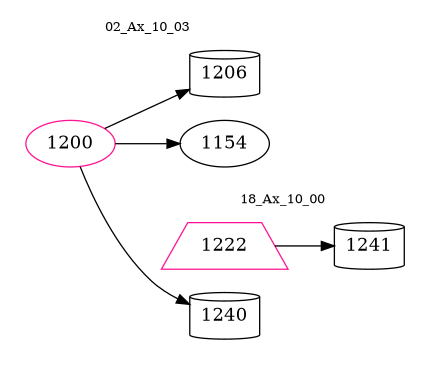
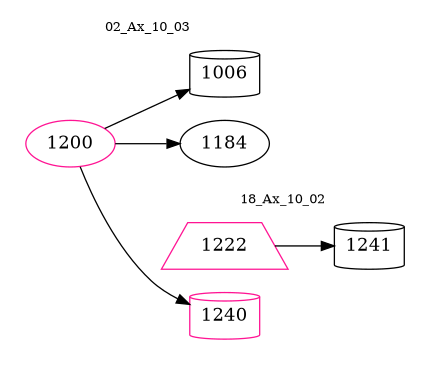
node "1206": label "1206" -> "1006"
node "1154": label "1154" -> "1184"
cluster "18_Ax_10_00": label "18_Ax_10_00" -> "18_Ax_10_02"
node "1240": color black -> deeppink
